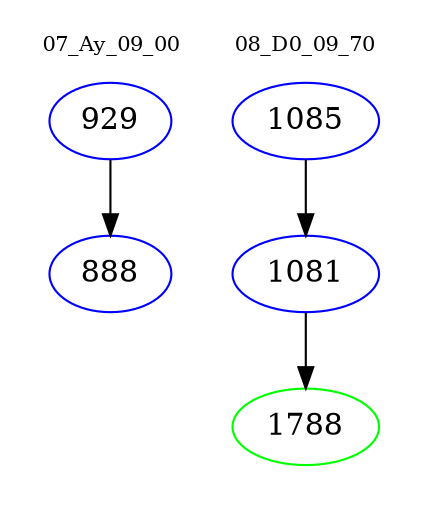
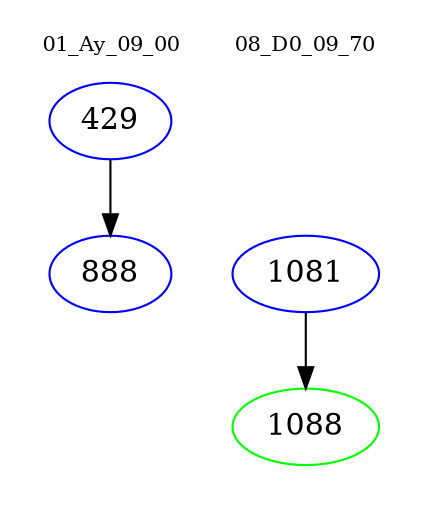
cluster "07_Ay_09_00": label "07_Ay_09_00" -> "01_Ay_09_00"
node "929": label "929" -> "429"
node "1085": removed
node "1788": label "1788" -> "1088"
